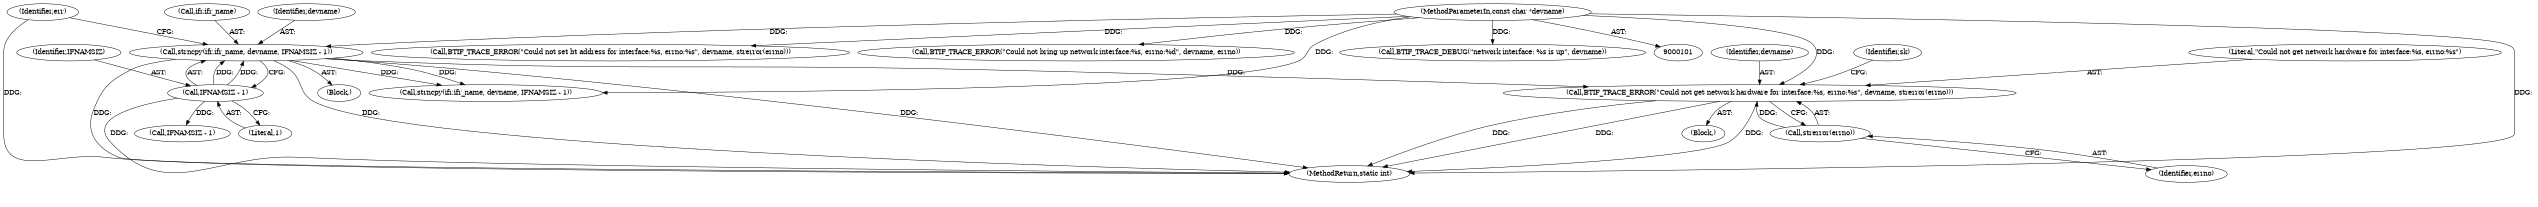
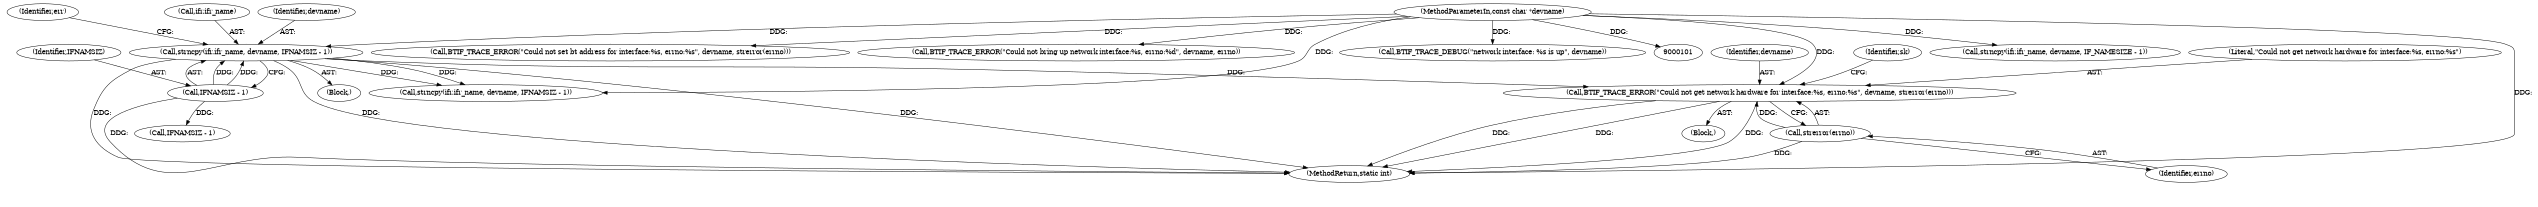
edge "(MethodParameterIn,const char *devname)" -> "9000101": label "AST: " -> "DDG: "
node "(Call,strncpy(ifr.ifr_name, devname, IF_NAMESIZE - 1))": added
node "(Literal,1)": removed
edge "(Identifier,err)" -> "(MethodReturn,static int)": now "(Call,strerror(errno))" -> "(MethodReturn,static int)"
